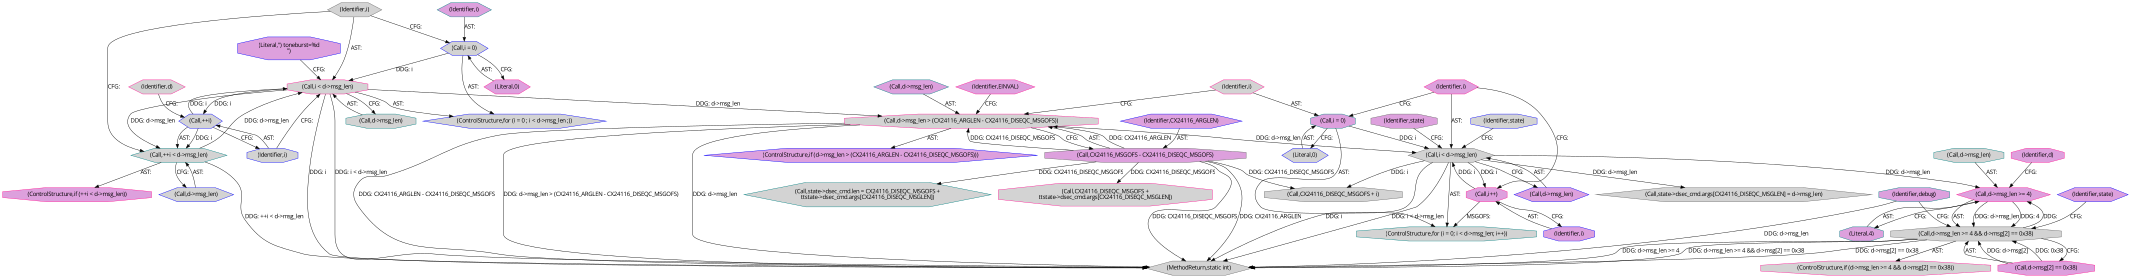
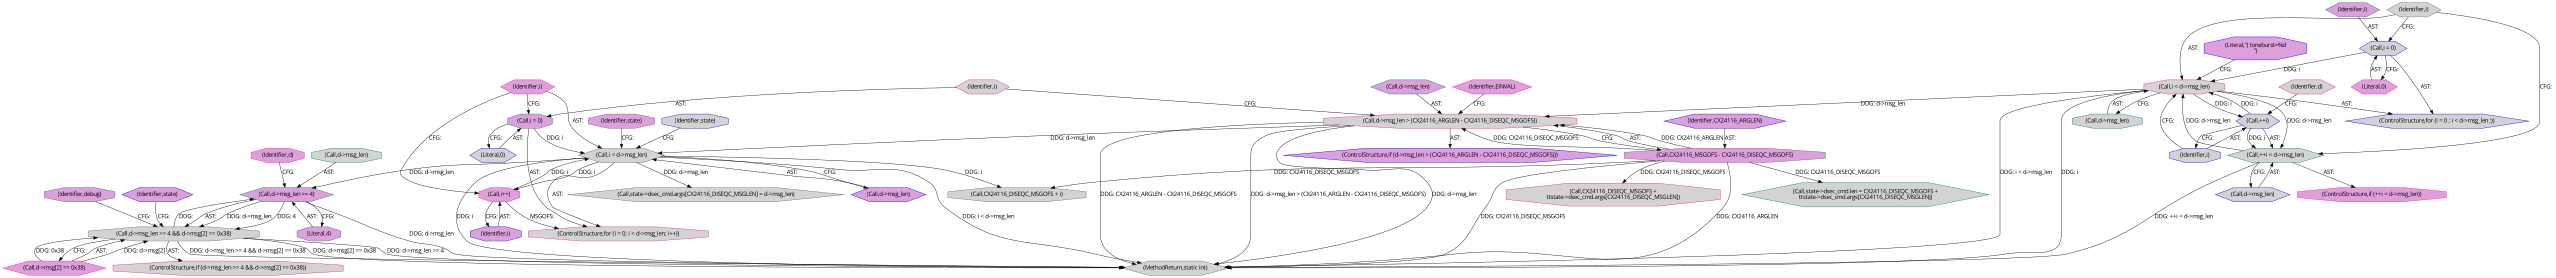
node "(Call,d->msg_len >= 4)": color deeppink -> teal
node "(ControlStructure,for (i = 0; i < d->msg_len; i++))": color teal -> deeppink
edge "(Identifier,debug)" -> "(MethodReturn,static int)": now "(Call,d->msg_len >= 4)" -> "(MethodReturn,static int)"
node "(Call,d->msg[2] == 0x38)": shape octagon -> hexagon
